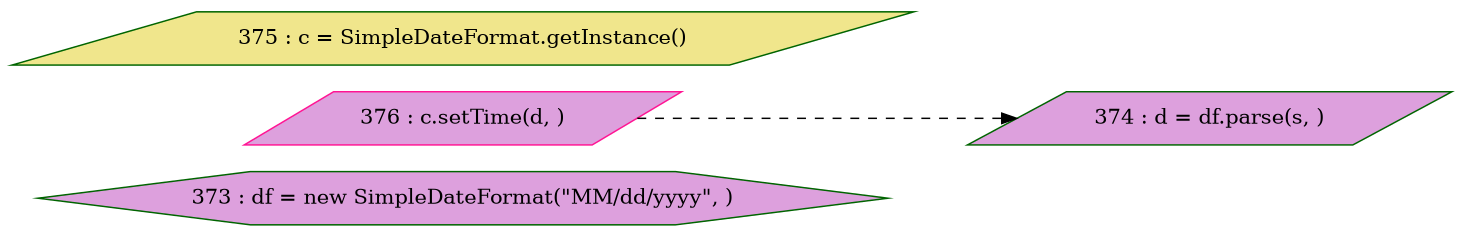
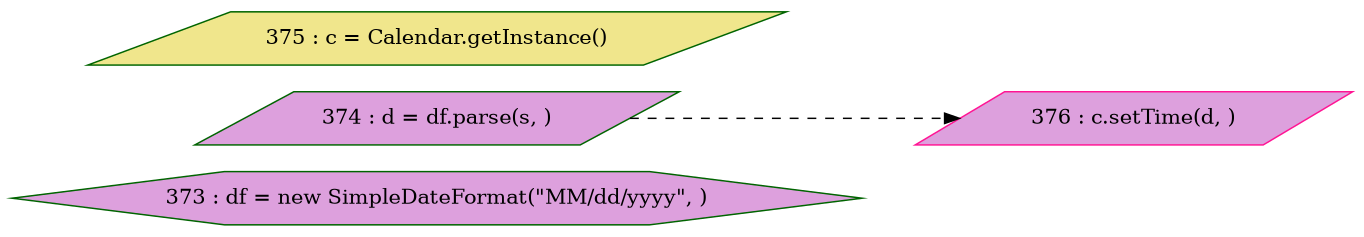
node "375 : c = SimpleDateFormat.getInstance()": label "375 : c = SimpleDateFormat.getInstance()" -> "375 : c = Calendar.getInstance()"
edge "376 : c.setTime(d, )" -> "374 : d = df.parse(s, )": reversed
